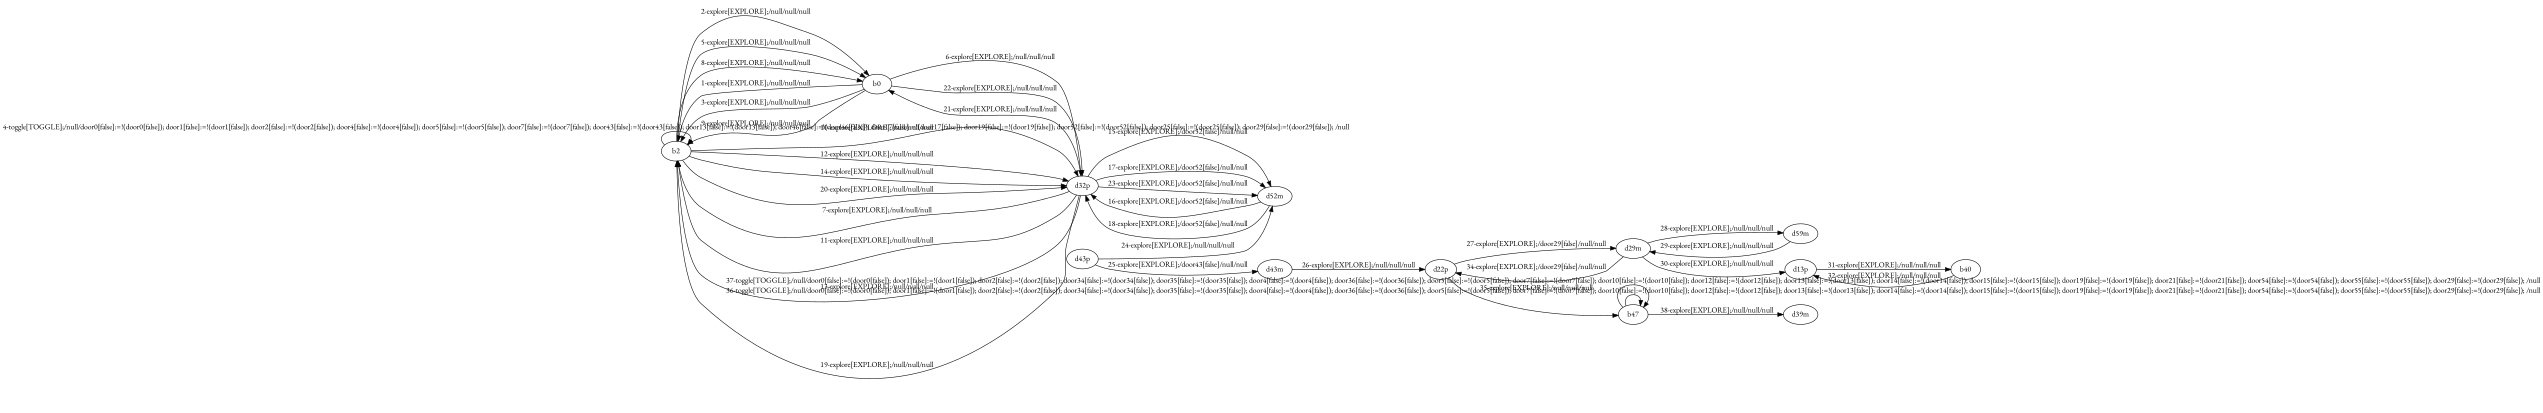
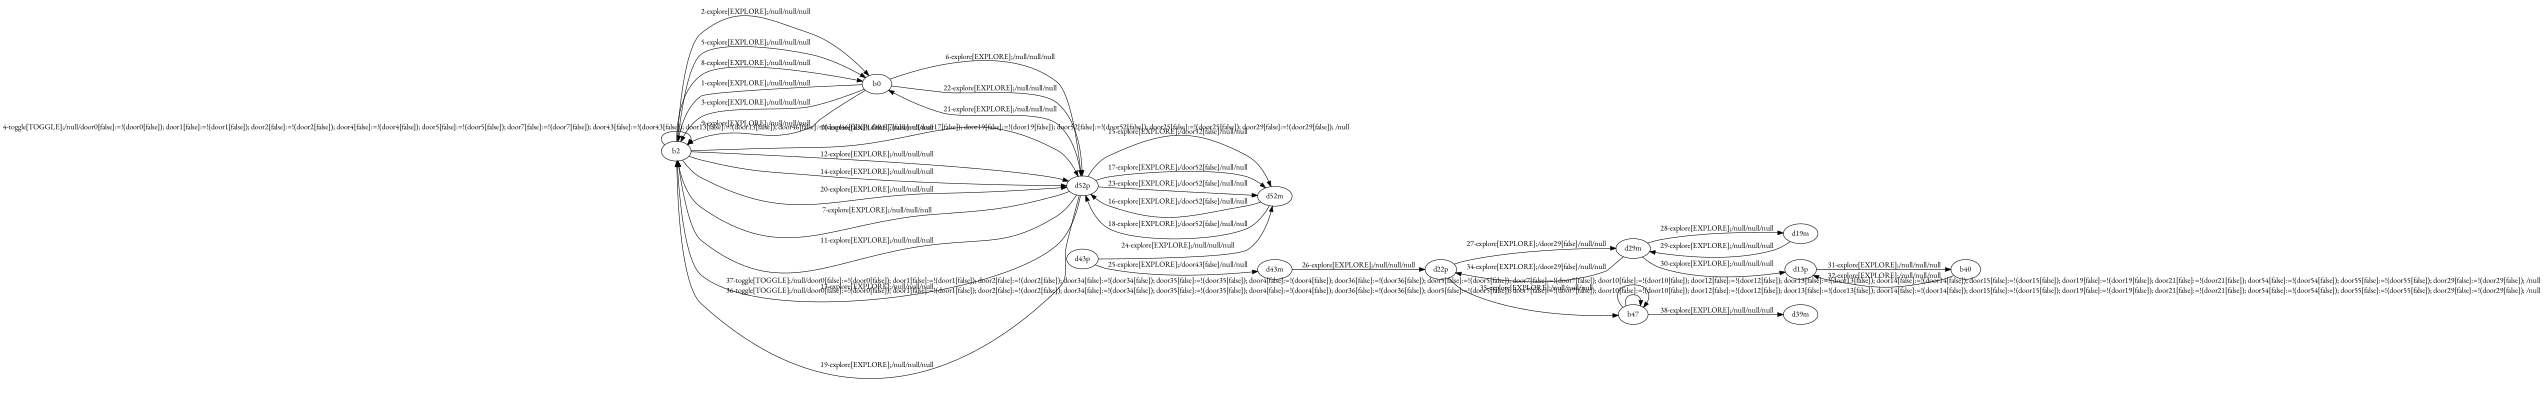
node "d32p": label "d32p" -> "d52p"
node "d59m": label "d59m" -> "d19m"
